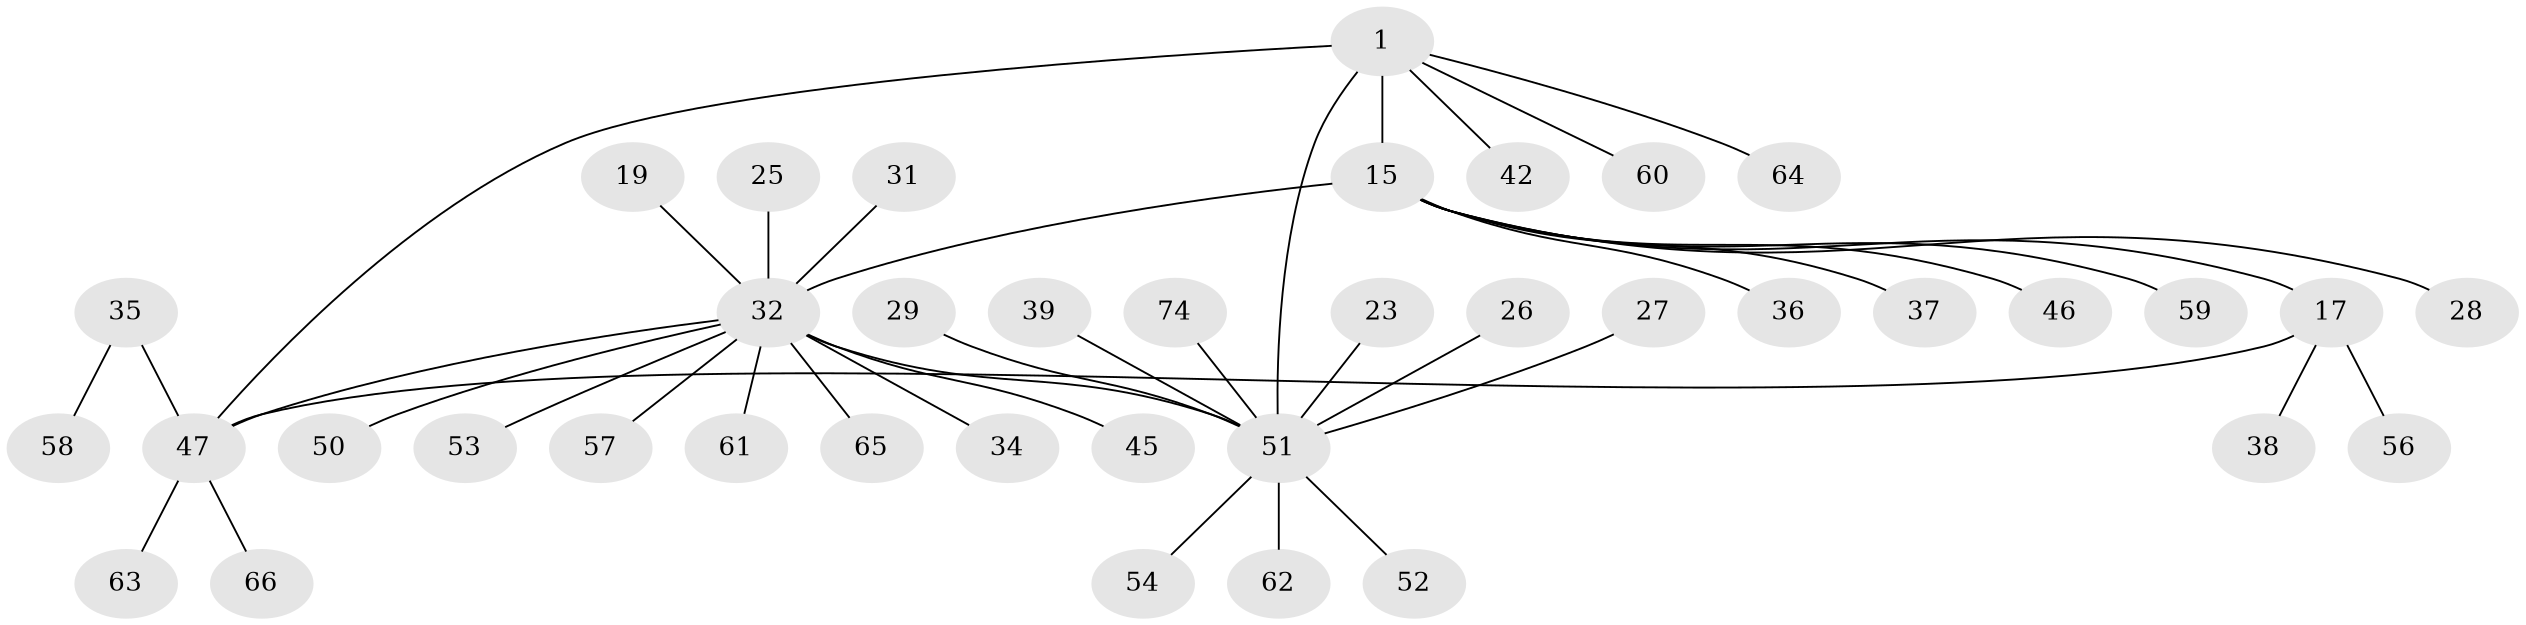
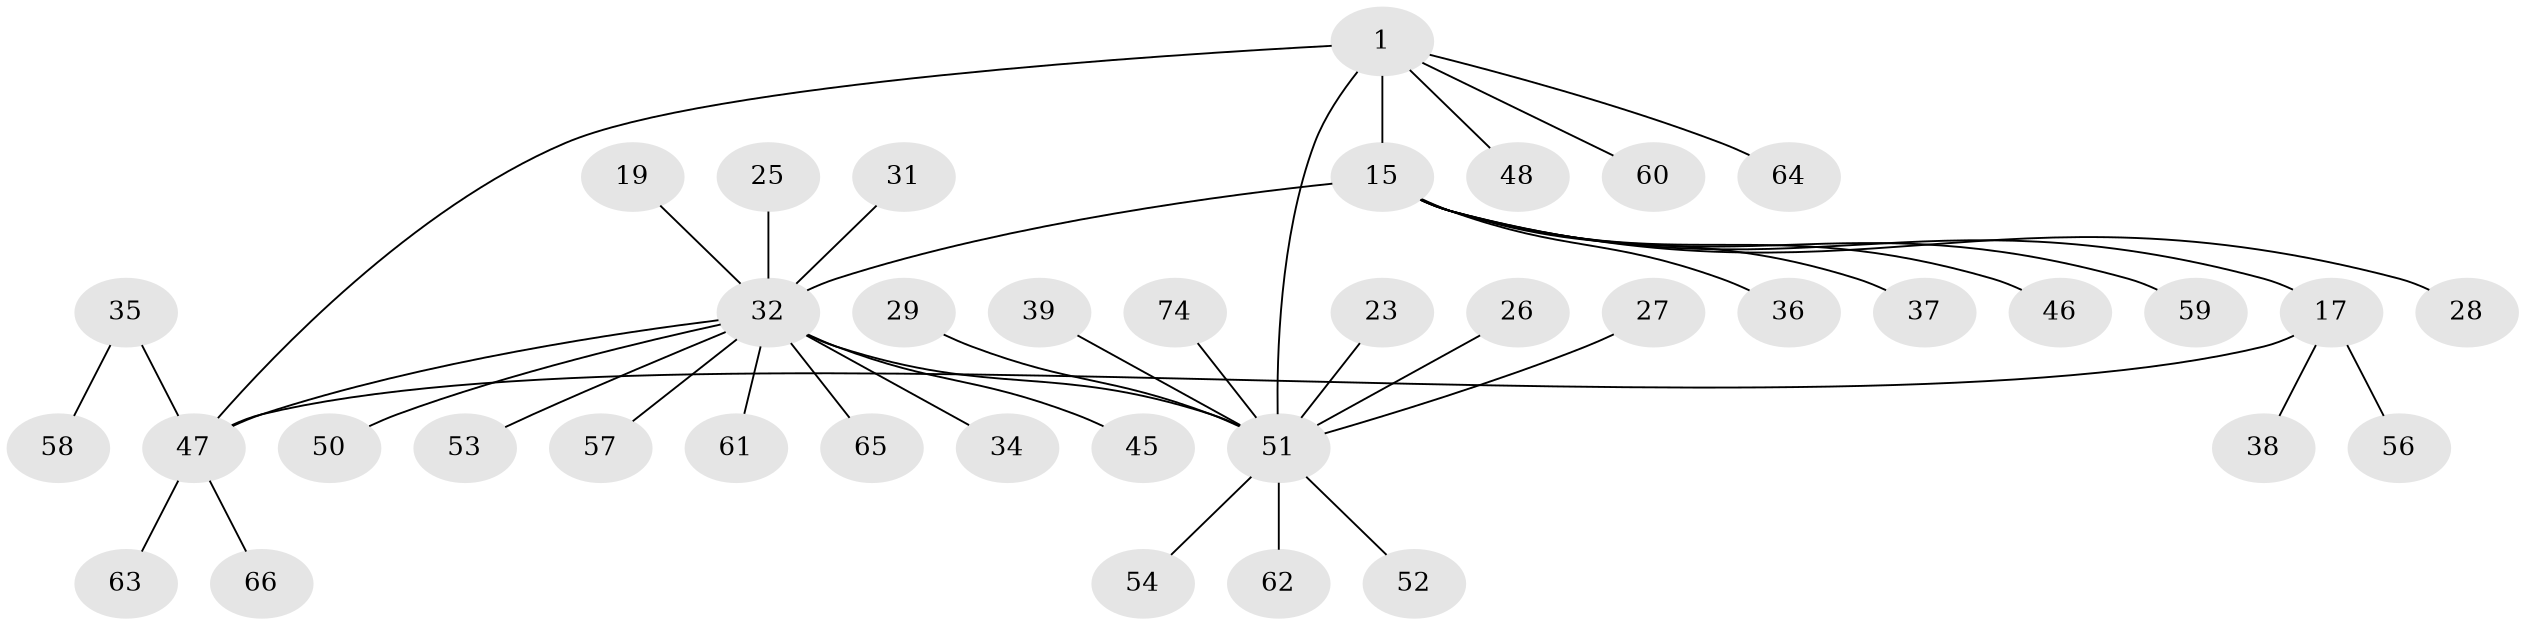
node "42": label "42" -> "48"
